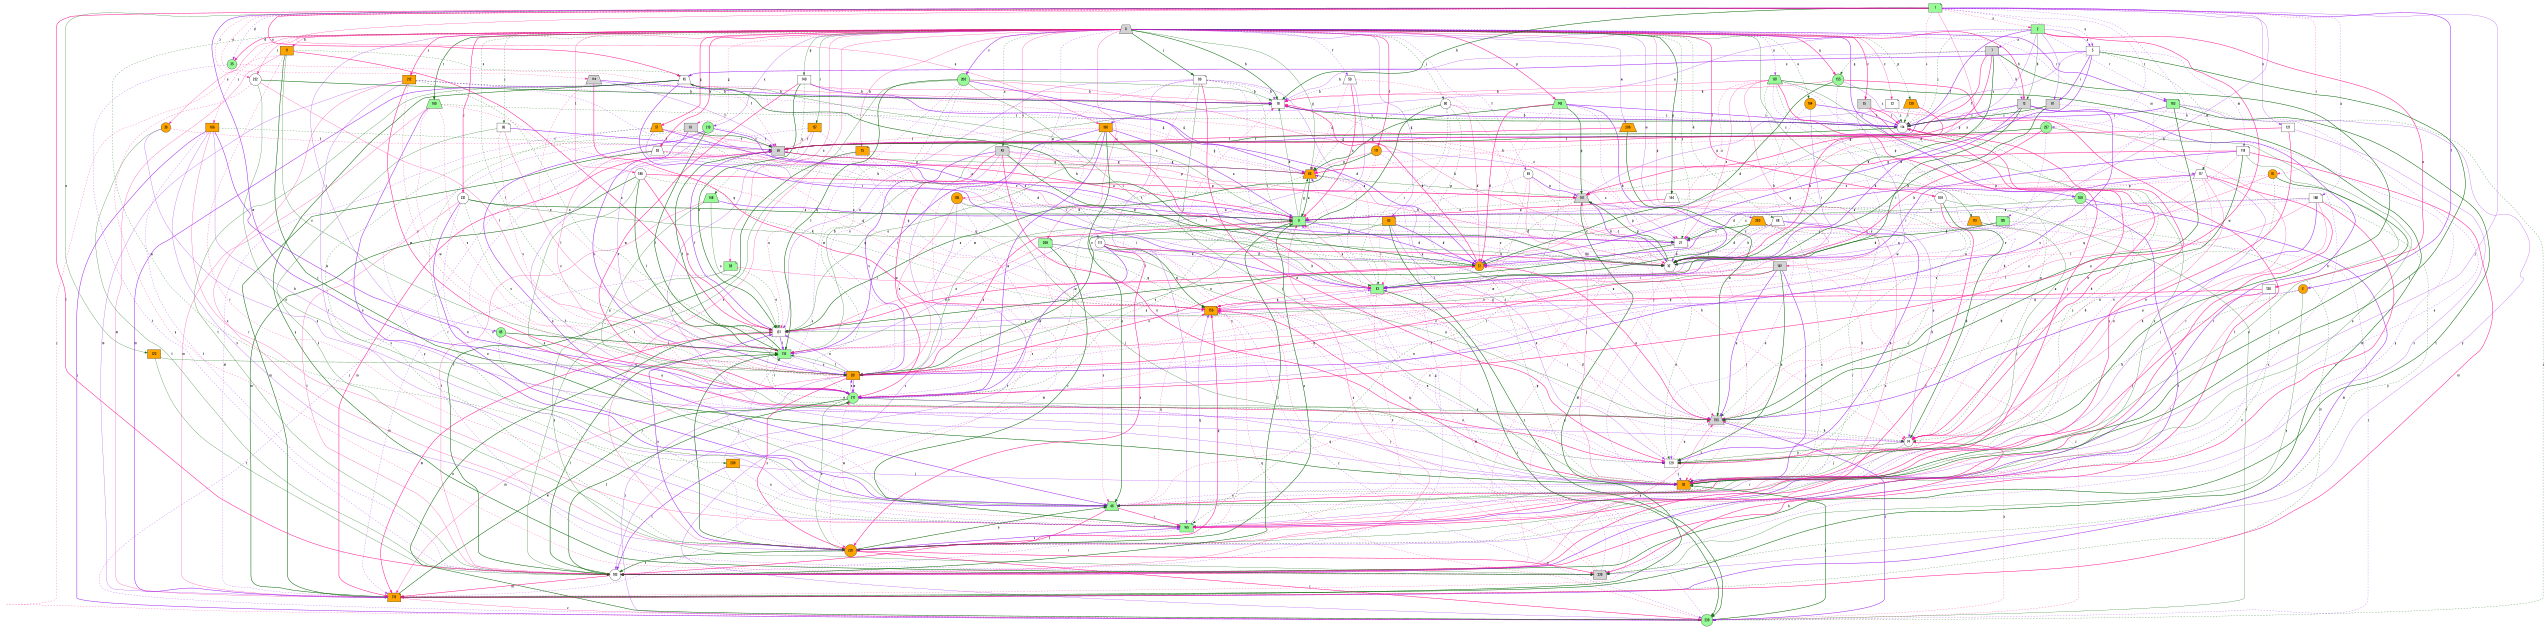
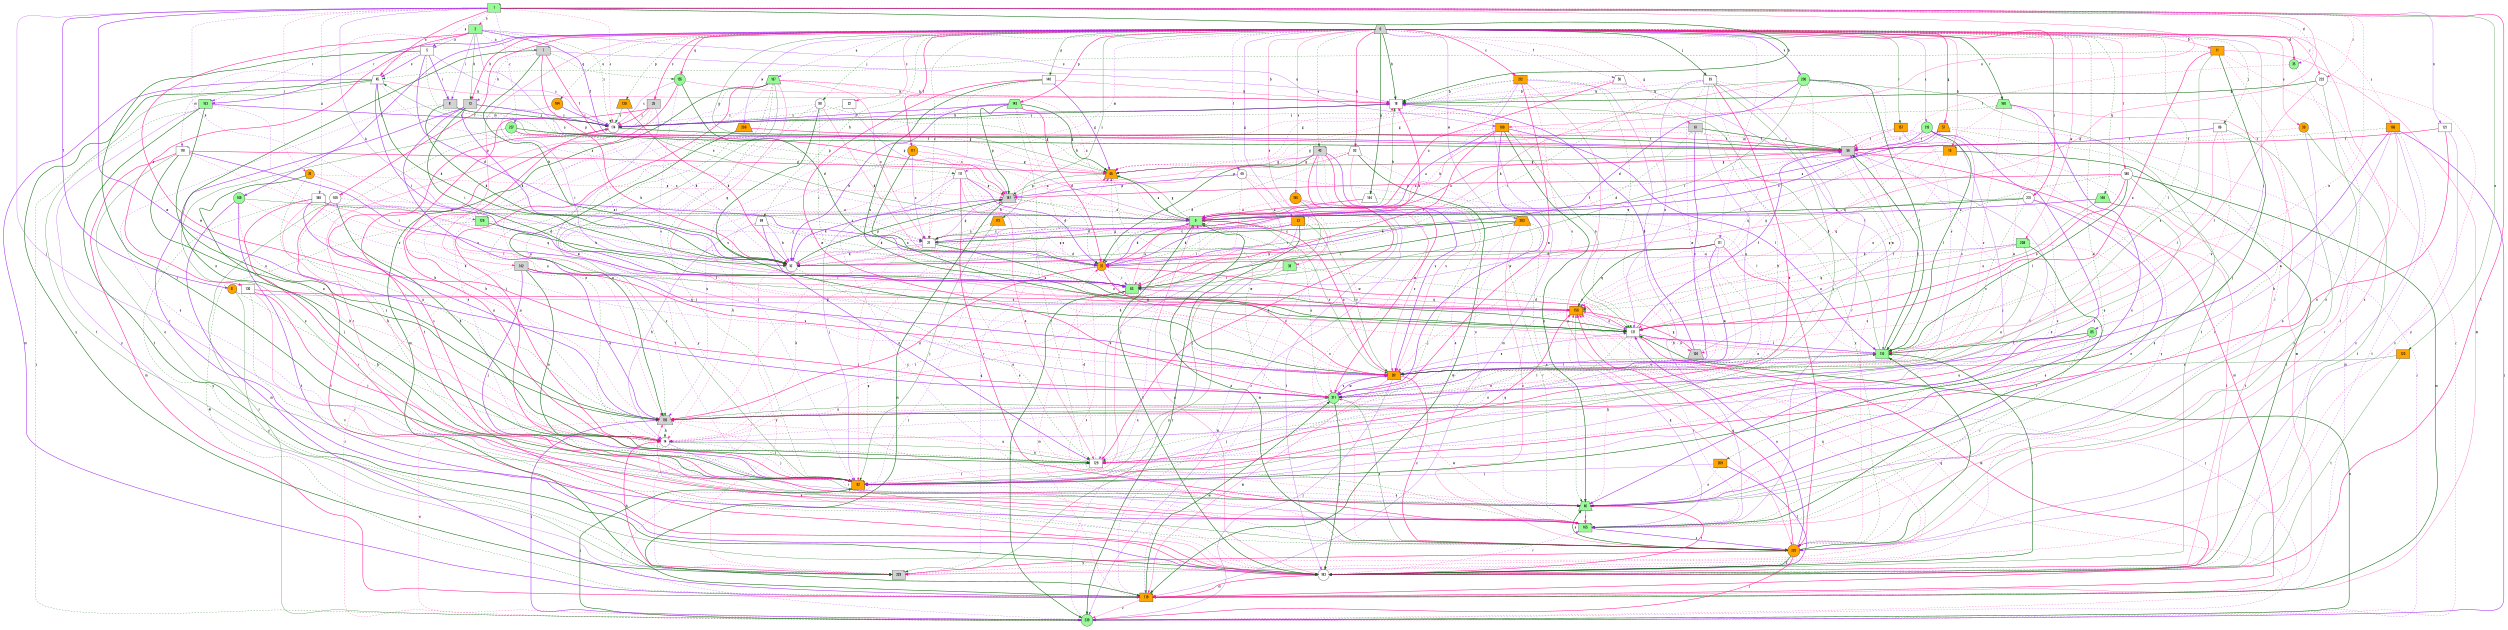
edge "140" -> "148": now "0" -> "148"
edge "124" -> "137": reversed
